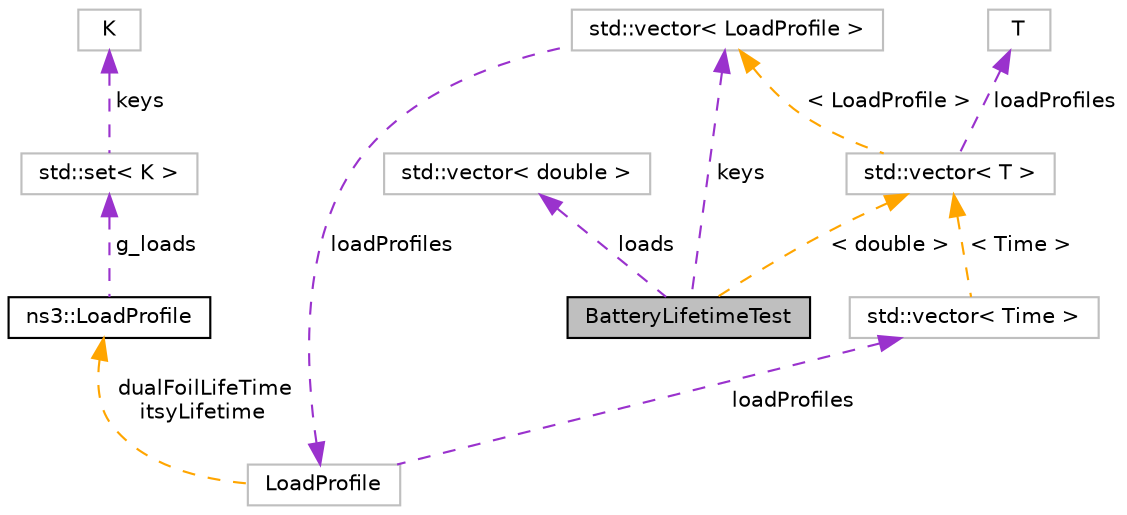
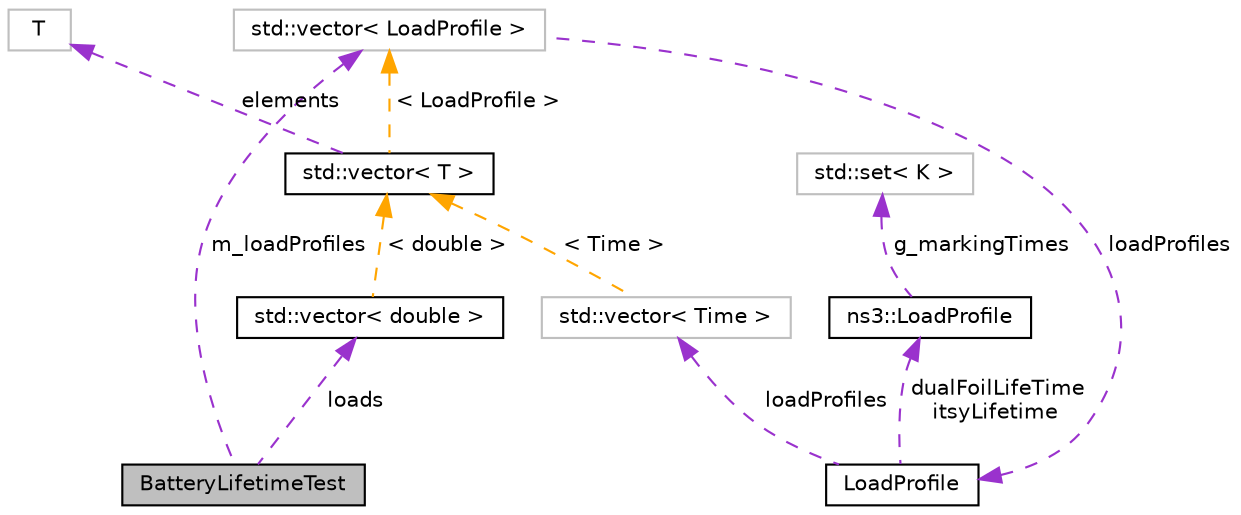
node "K": removed
edge "std::vector< T >" -> "T": label " loadProfiles" -> " elements"
node "std::vector< double >": color grey75 -> black
edge "BatteryLifetimeTest" -> "std::vector< LoadProfile >": label " keys" -> " m_loadProfiles"
node "std::vector< T >": color grey75 -> black
edge "ns3::LoadProfile" -> "std::set< K >": label " g_loads" -> " g_markingTimes"
edge "BatteryLifetimeTest" -> "std::vector< T >": now "std::vector< double >" -> "std::vector< T >"
edge "LoadProfile" -> "ns3::LoadProfile": color orange -> darkorchid3
node "LoadProfile": color grey75 -> black
